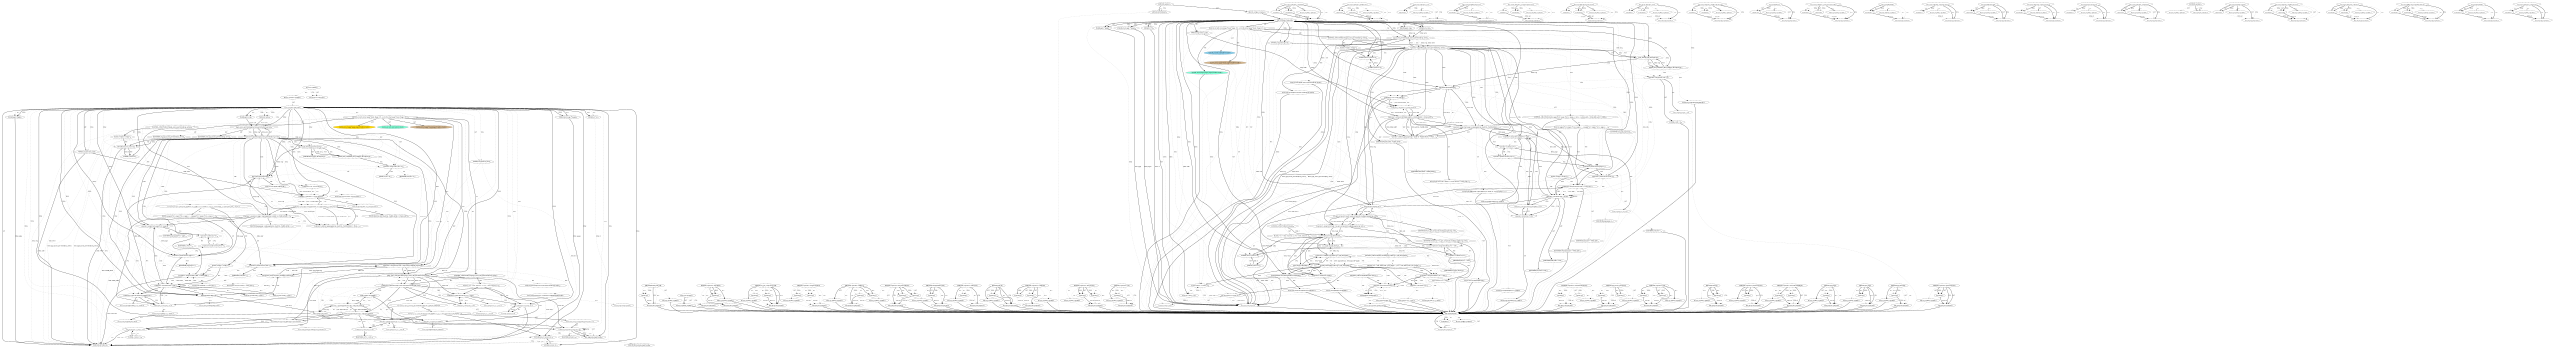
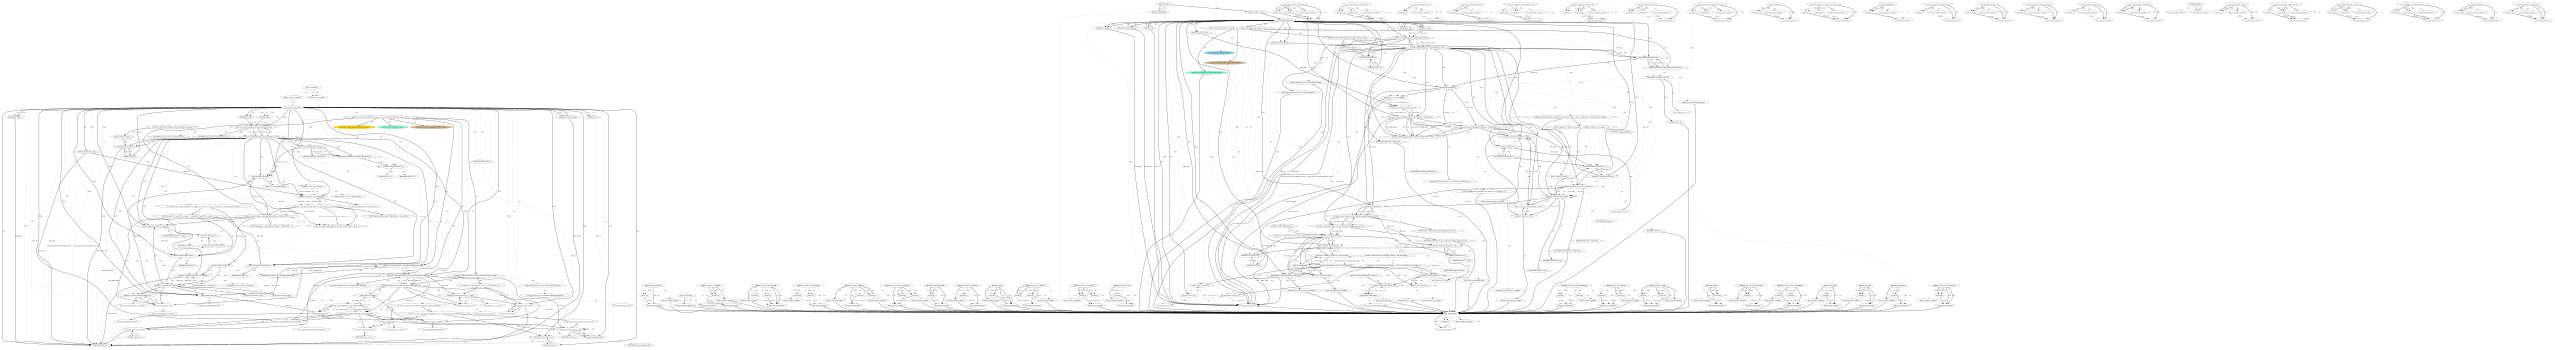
edge "(<operator>.assignment,head = compound_head(pgd_page(orig)))" -> "(compound_head,compound_head(pgd_page(orig)))": label "DDG: end" -> "AST: "
edge "(<operator>.assignment,head = compound_head(pgd_page(orig)))" -> "(IDENTIFIER,head,head = compound_head(pgd_page(orig)))": now "(IDENTIFIER,refs,page_cache_add_speculative(head, refs))" -> "(IDENTIFIER,head,head = compound_head(pgd_page(orig)))"
node "(IDENTIFIER,head,page_cache_add_speculative(head, refs))": added
